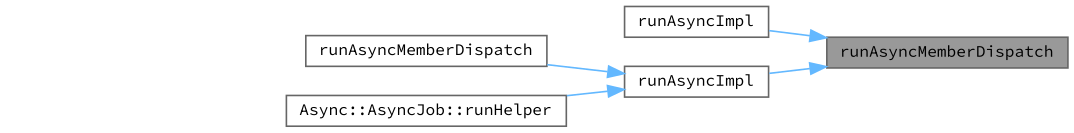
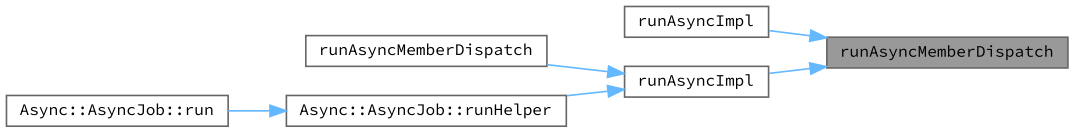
node "Async::AsyncJob::run": added
